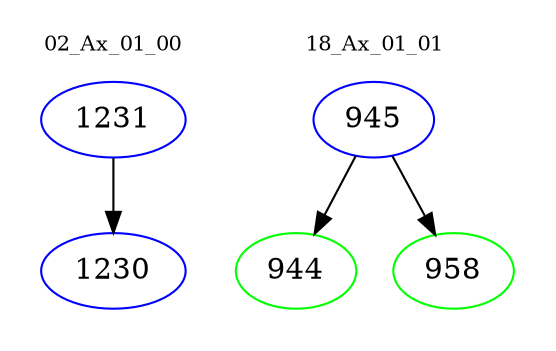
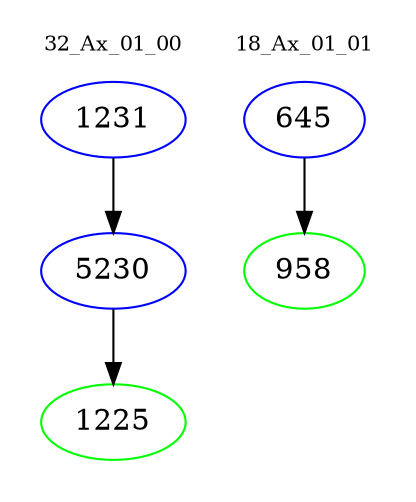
cluster "02_Ax_01_00": label "02_Ax_01_00" -> "32_Ax_01_00"
node "945": label "945" -> "645"
node "1230": label "1230" -> "5230"
node "944": removed
node "1225": added
